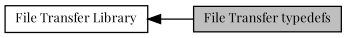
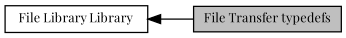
node "File Transfer Library": label "File Transfer Library" -> "File Library Library"
